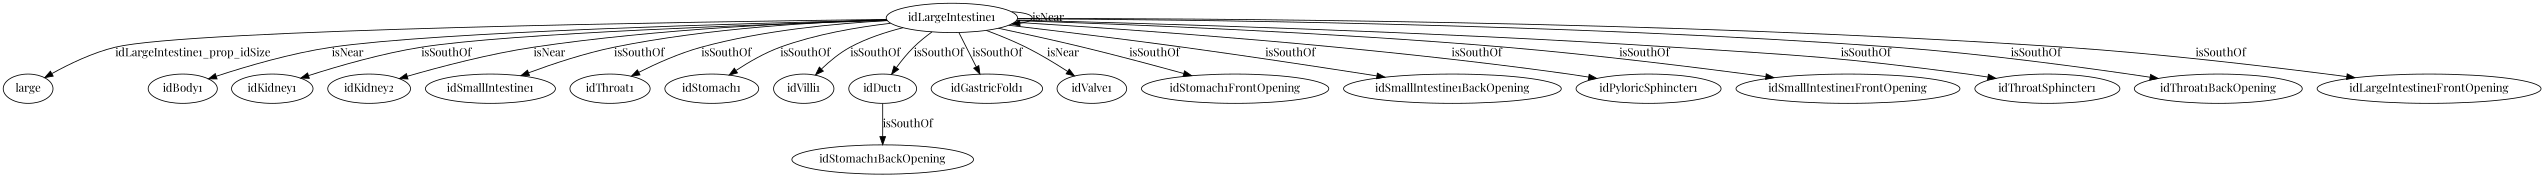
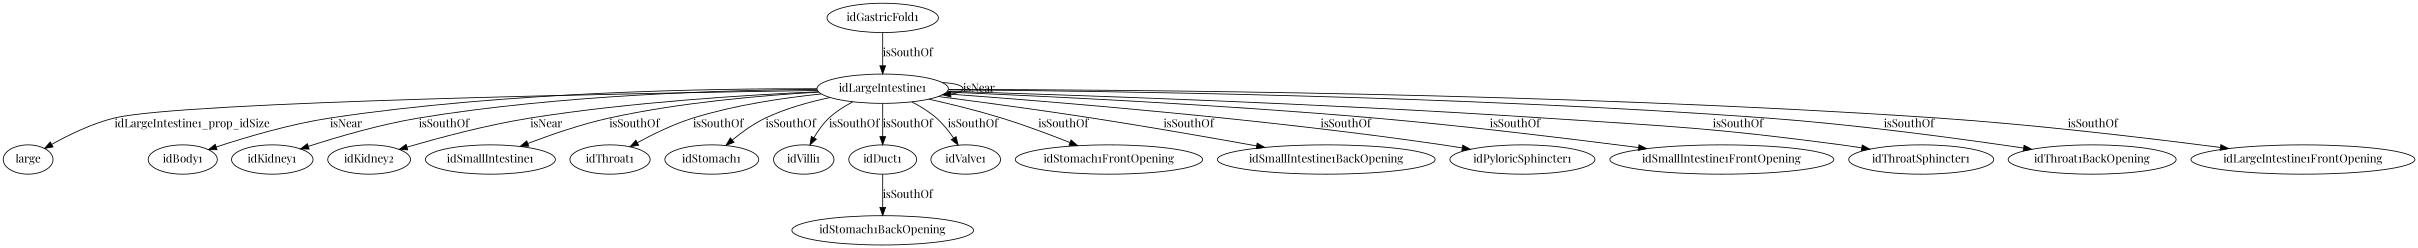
edge "idLargeIntestine1" -> "idGastricFold1": reversed
edge "idLargeIntestine1" -> "idValve1": label "isNear" -> "isSouthOf"
